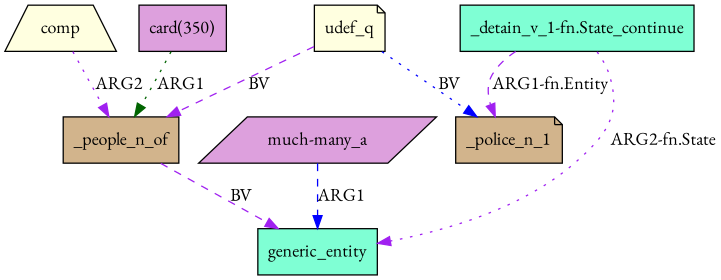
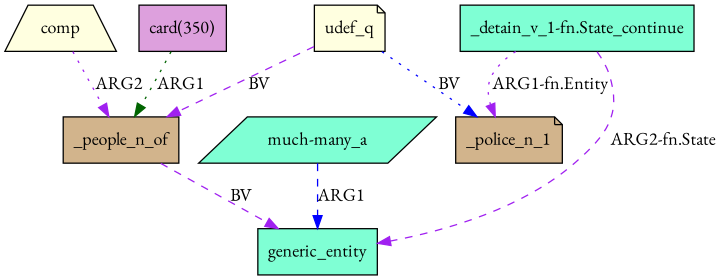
edge "_detain_v_1-fn.State_continue" -> "_police_n_1": style dashed -> dotted
node "much-many_a": fillcolor plum -> aquamarine
edge "_detain_v_1-fn.State_continue" -> "generic_entity": style dotted -> dashed
